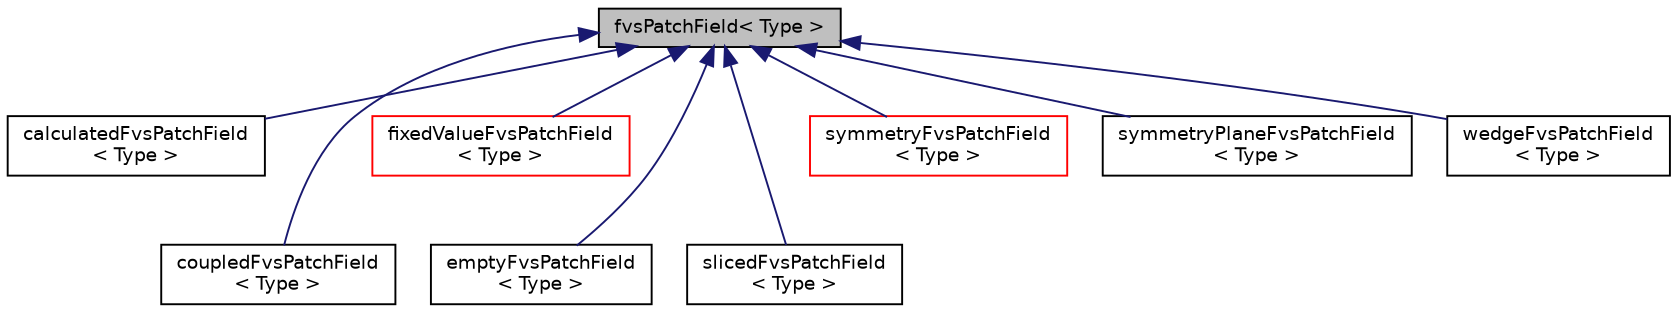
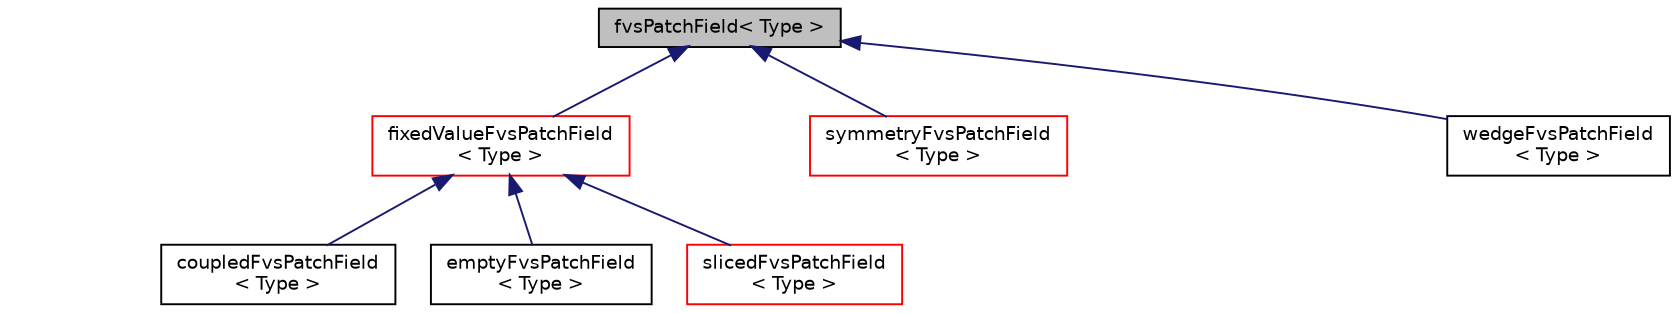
edge "coupledFvsPatchField < Type >" -> "fvsPatchField< Type >": now "coupledFvsPatchField < Type >" -> "fixedValueFvsPatchField < Type >"
node "calculatedFvsPatchField < Type >": removed
node "symmetryPlaneFvsPatchField < Type >": removed
edge "slicedFvsPatchField < Type >" -> "fvsPatchField< Type >": now "slicedFvsPatchField < Type >" -> "fixedValueFvsPatchField < Type >"
edge "emptyFvsPatchField < Type >" -> "fvsPatchField< Type >": now "emptyFvsPatchField < Type >" -> "fixedValueFvsPatchField < Type >"
node "slicedFvsPatchField < Type >": color black -> red
